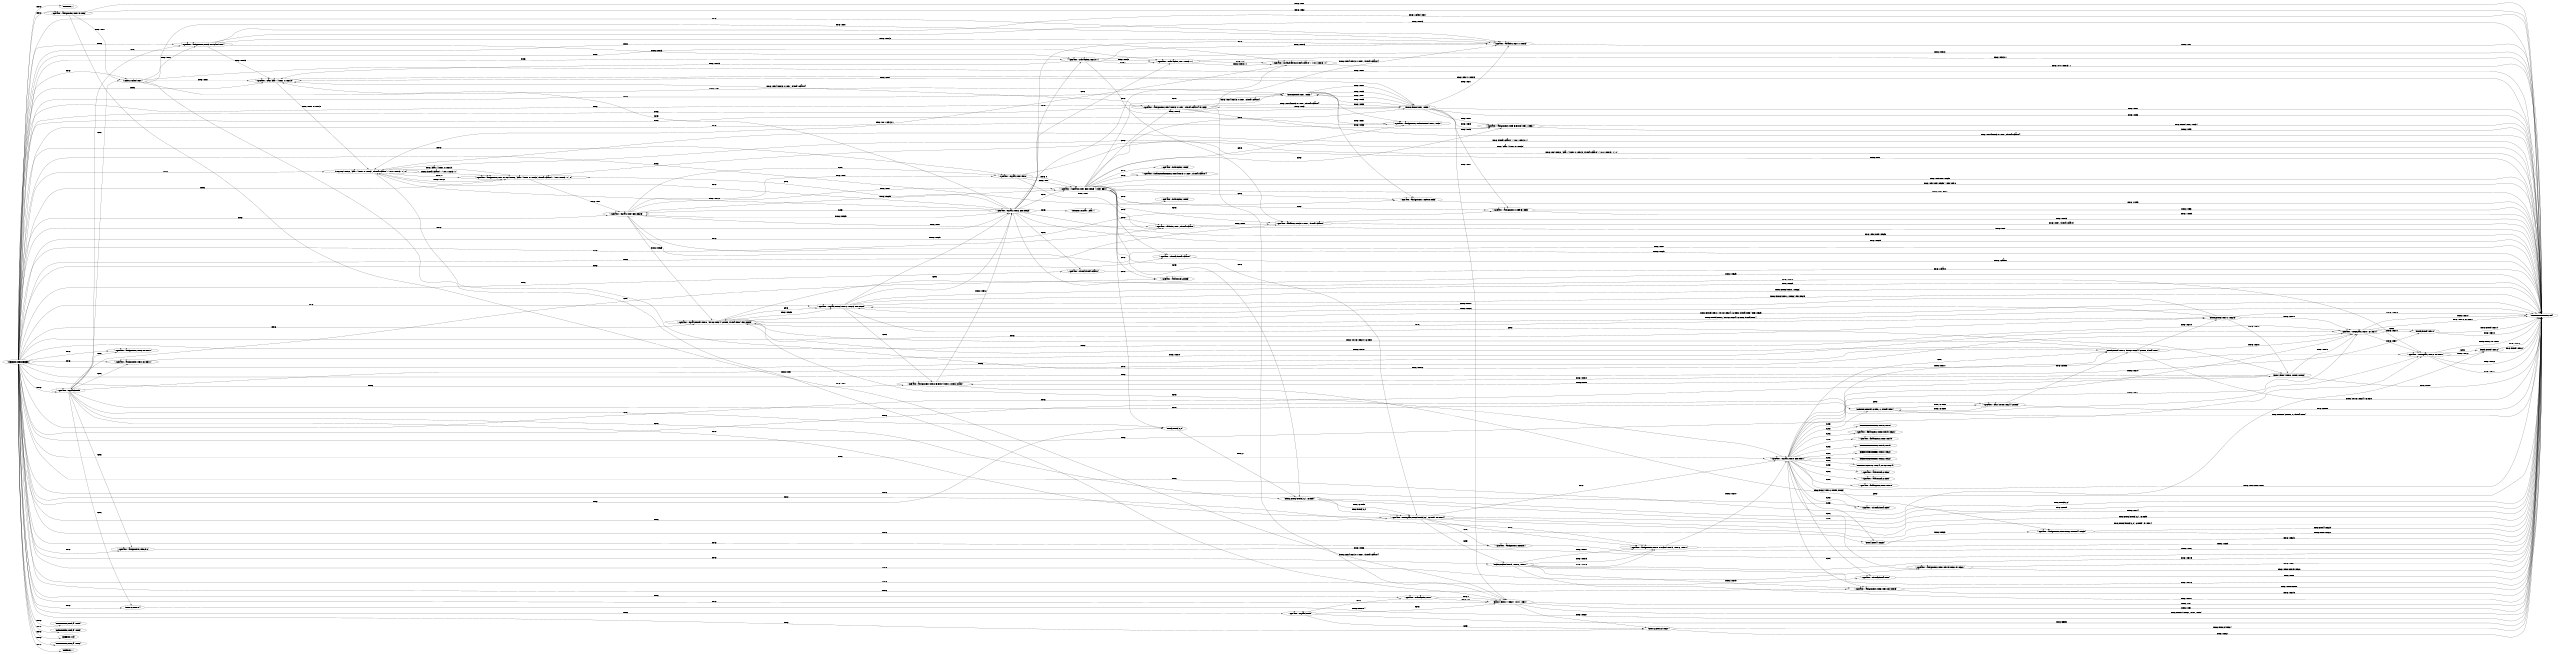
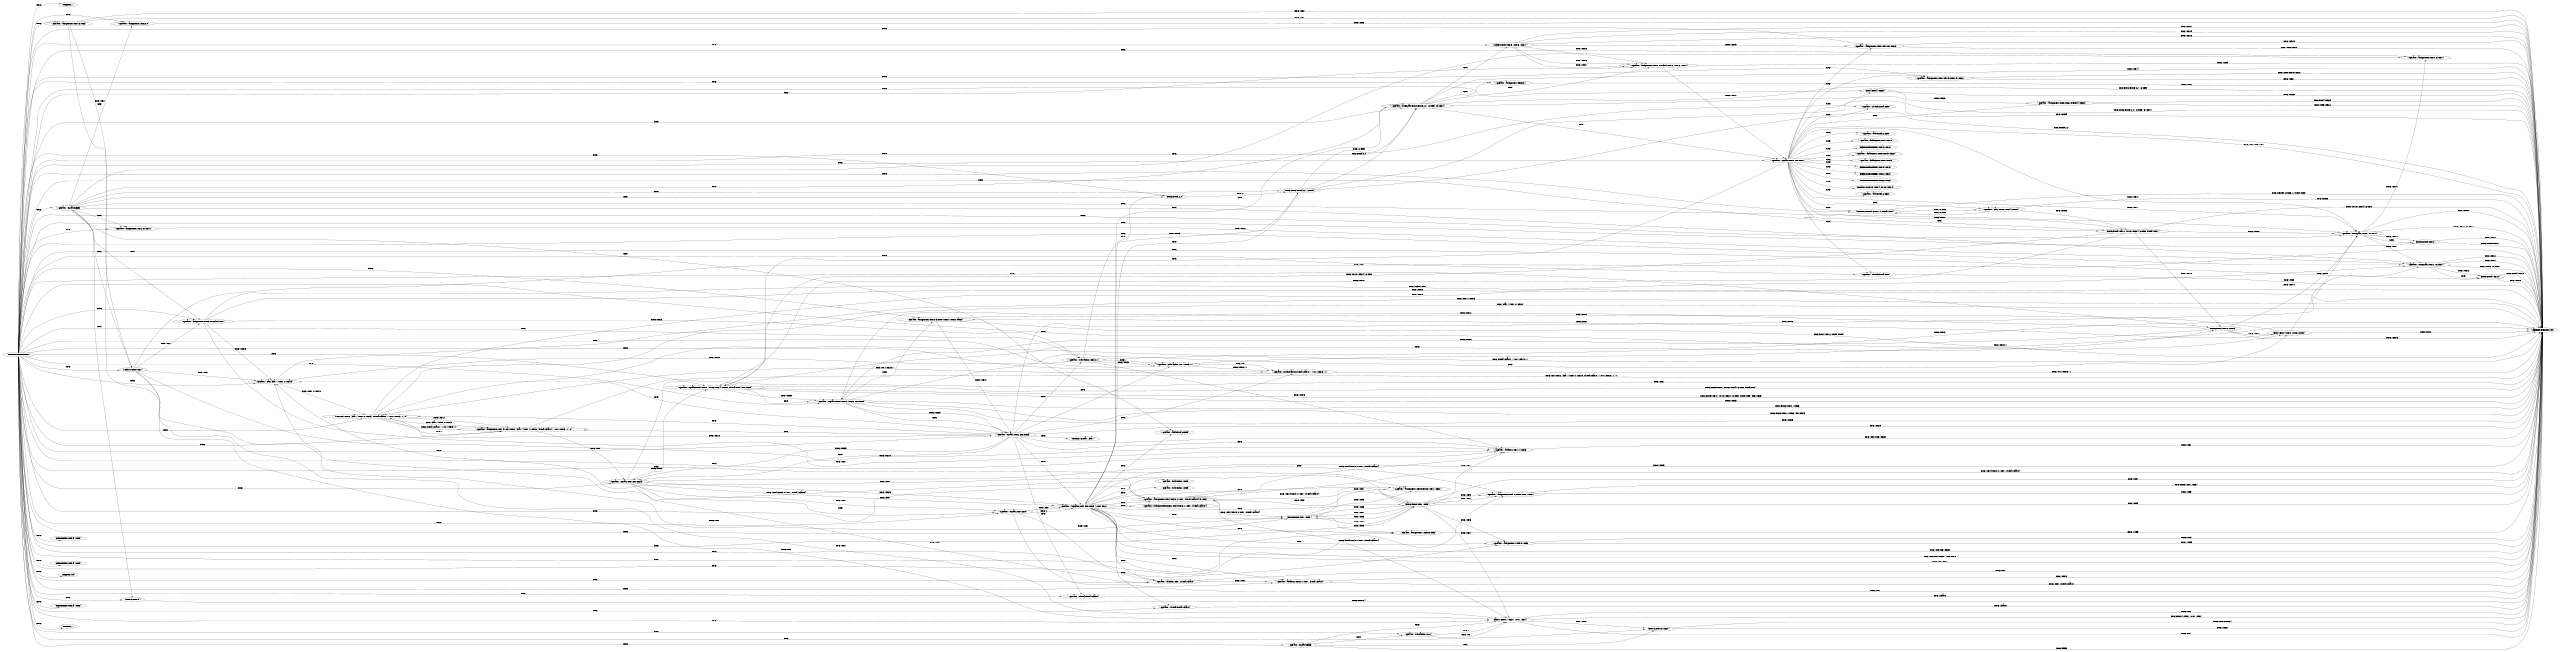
edge "(<operator>.subtraction,VAR13 - 1)" -> "(<operator>.addition,VAR13 + VAR7 / sizeof(wchar_t))": now "(<operator>.subtraction,VAR13 - 1)" -> "(FUN2,FUN2(FUN3(2,2), &VAR5))"
edge "(<operator>.assignment,VAR12 = VAR11)" -> "(<operator>.notEquals,VAR12 != VAR11)": added, label "DDG: VAR12"
edge "(<operator>.assignment,VAR10 = VAR11)" -> "(<operator>.notEquals,VAR10 != VAR11)": reversed
